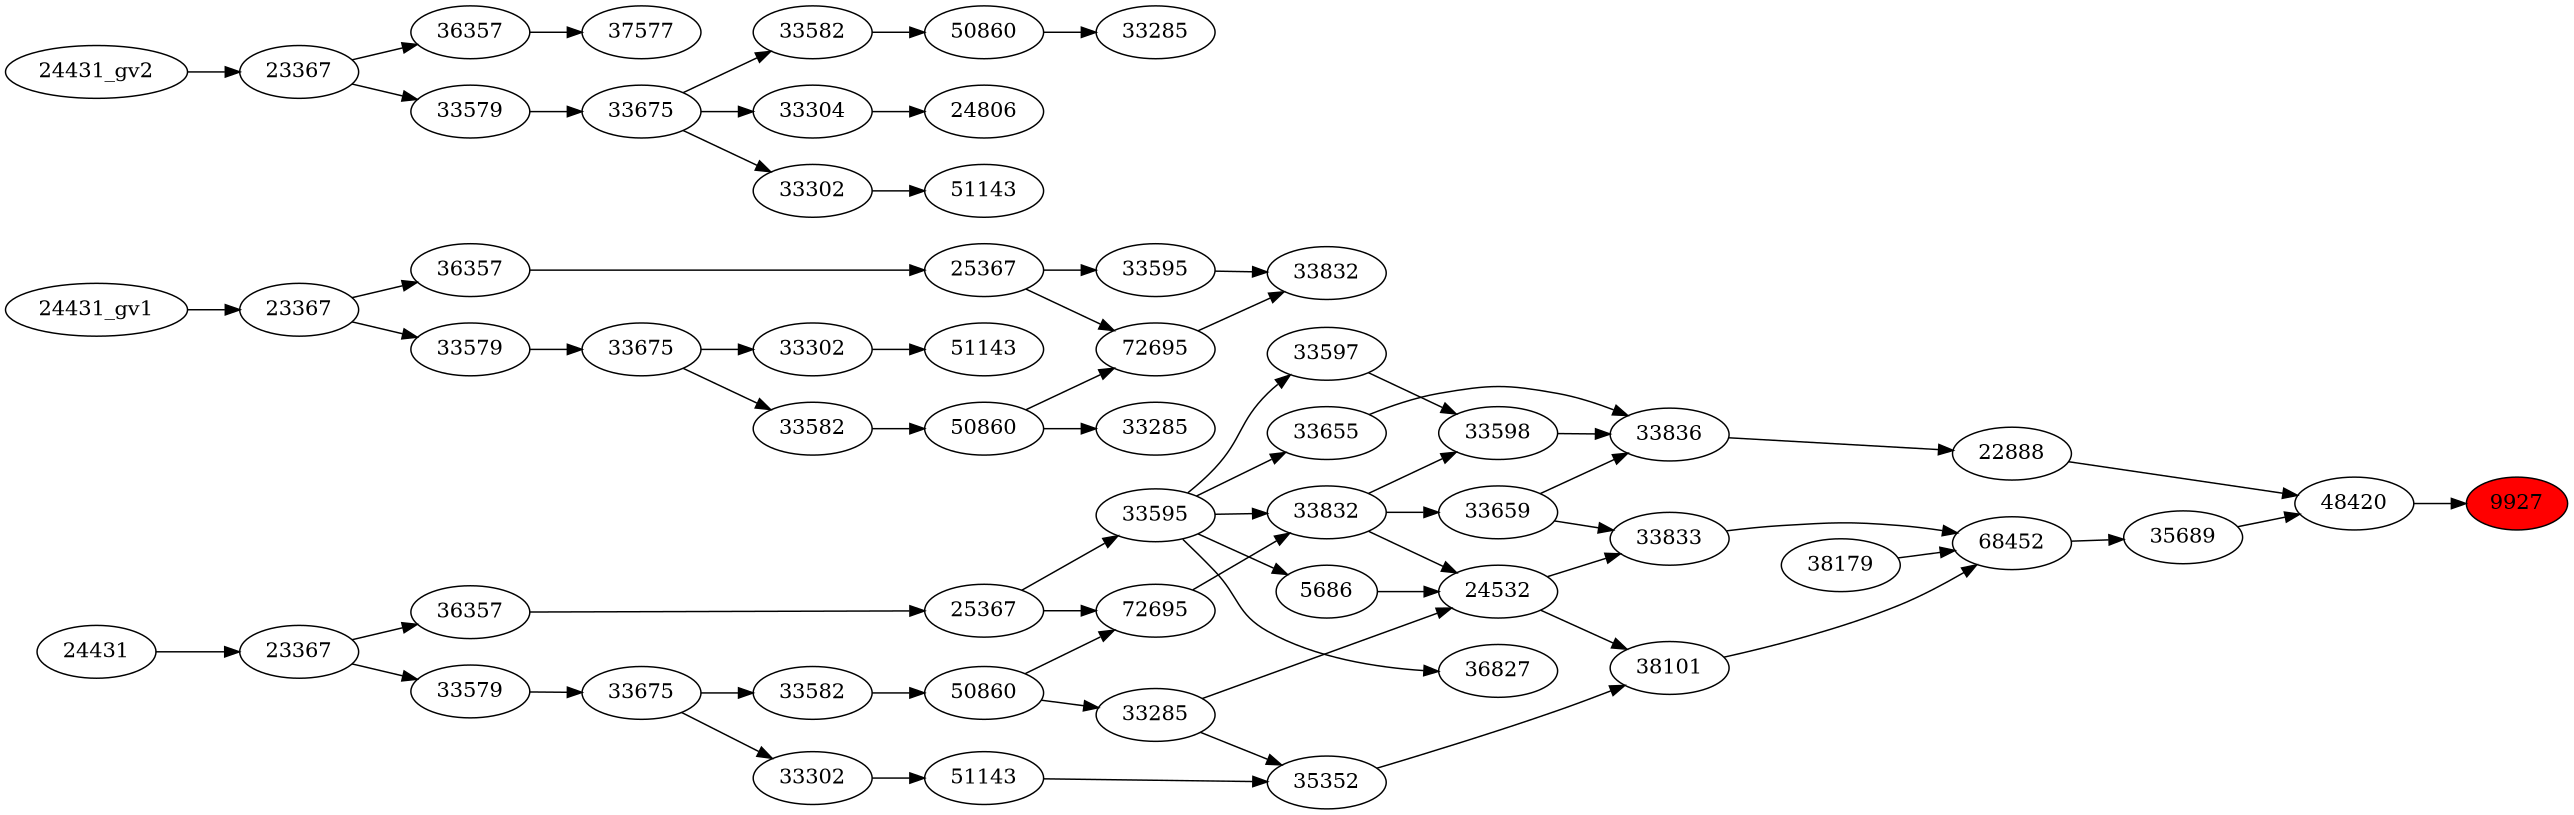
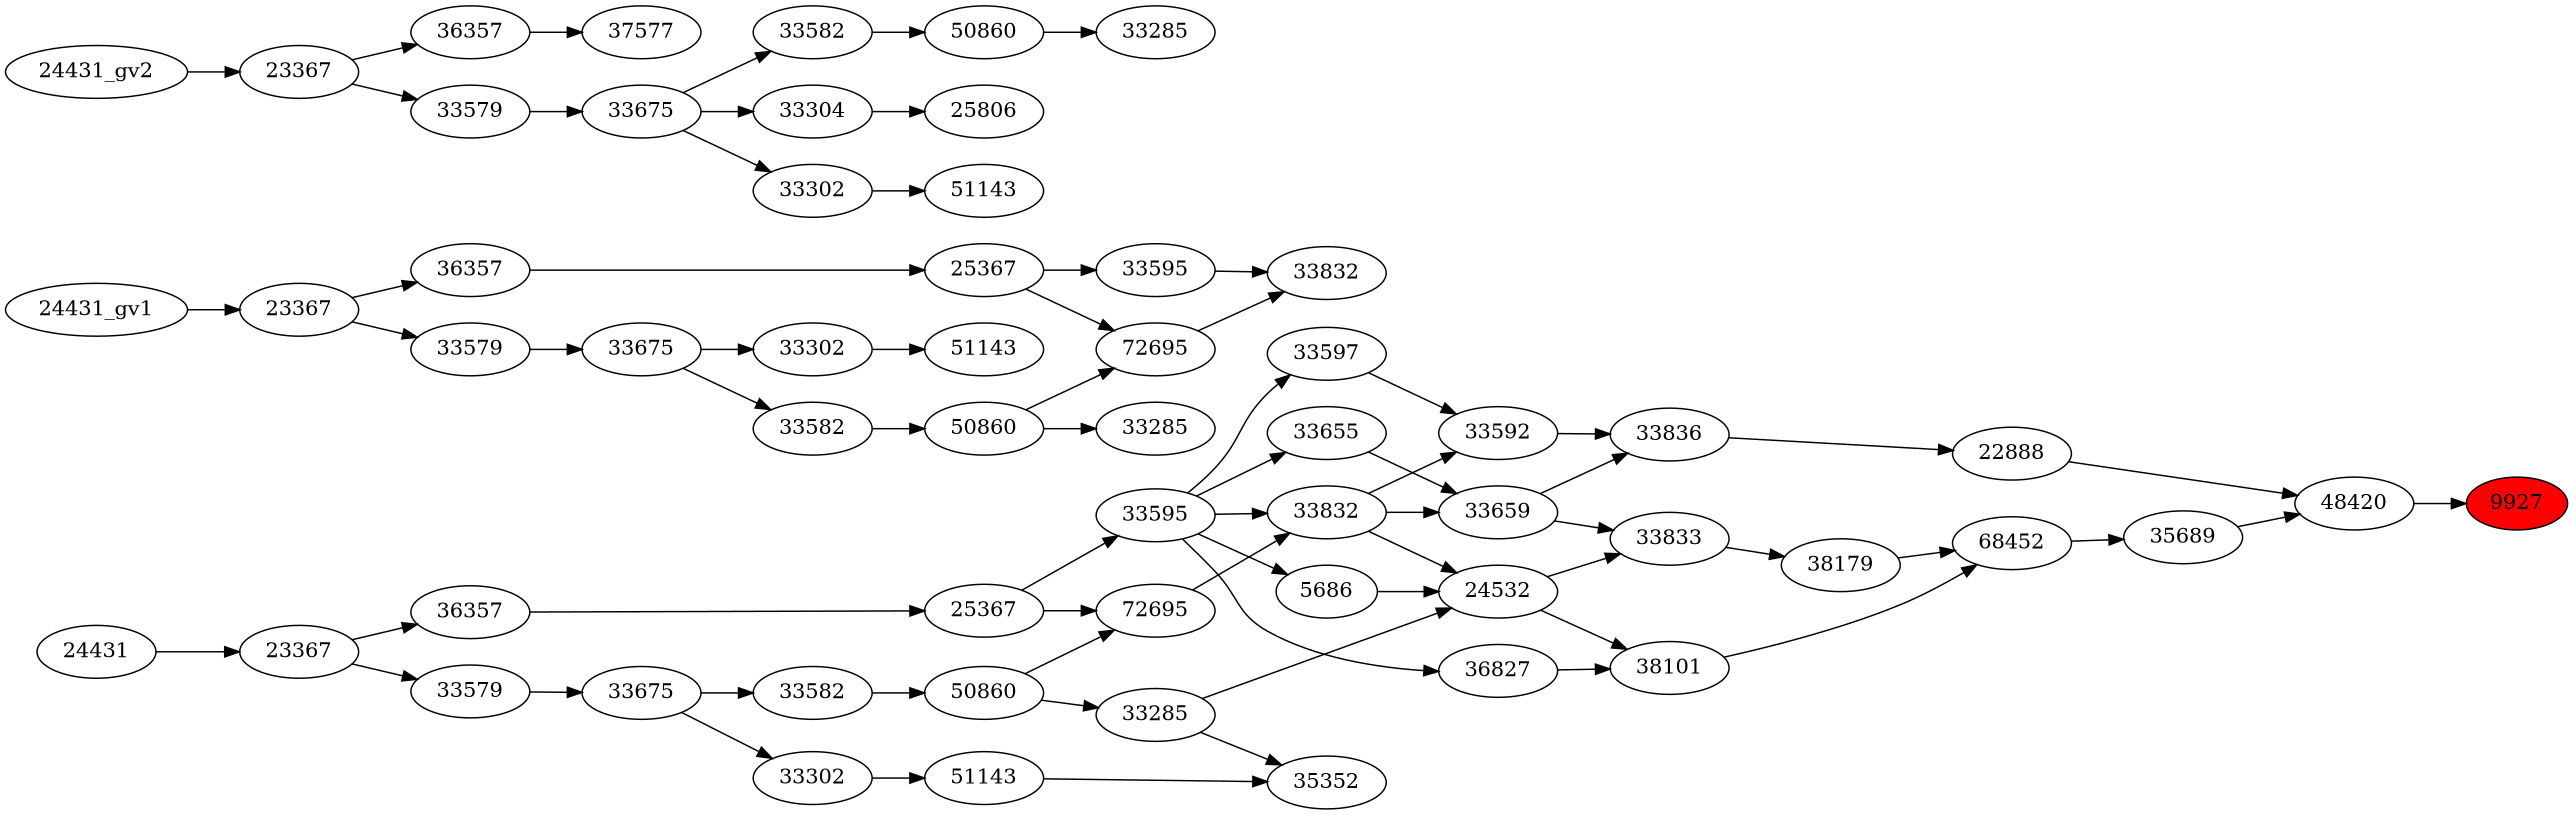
node "24806": label "24806" -> "25806"
edge "33655" -> "33836": now "33655" -> "33659"
node "33598": label "33598" -> "33592"
edge "33833" -> "68452": now "33833" -> "38179"
edge "35352" -> "38101": now "36827" -> "38101"
